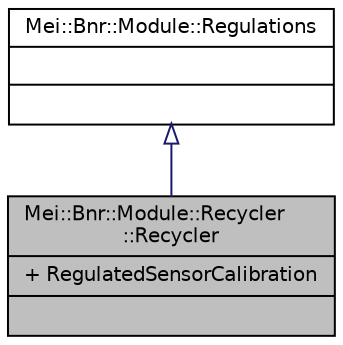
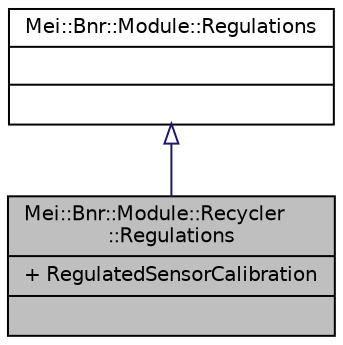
node "Mei::Bnr::Module::Recycler": text "::Recycler" -> "::Regulations"
